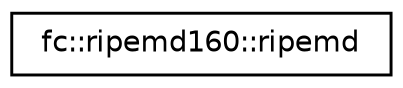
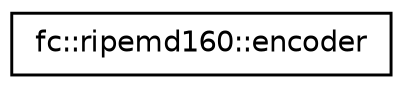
node "fc::ripemd160::ripemd": label "fc::ripemd160::ripemd" -> "fc::ripemd160::encoder"
